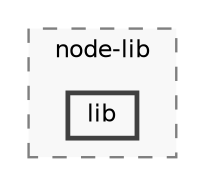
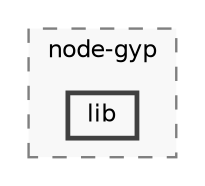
cluster "node-lib": label "node-lib" -> "node-gyp"
